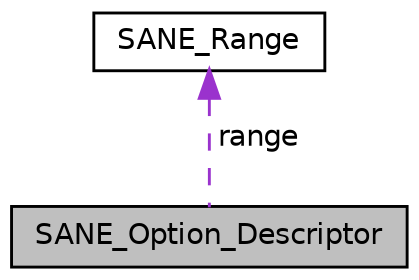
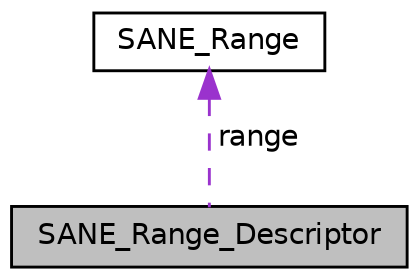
node "SANE_Option_Descriptor": label "SANE_Option_Descriptor" -> "SANE_Range_Descriptor"
